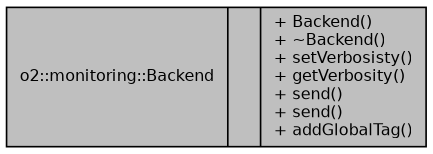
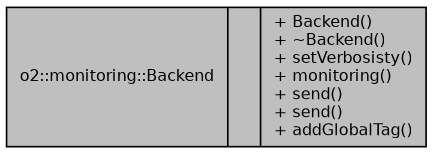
node "o2::monitoring::Backend": text "+ getVerbosity()" -> "+ monitoring()"
